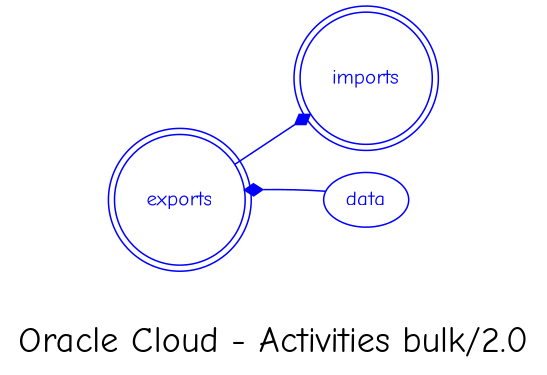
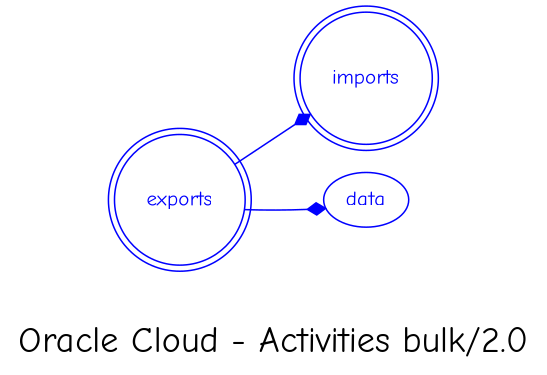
edge "data" -> "exports": reversed
